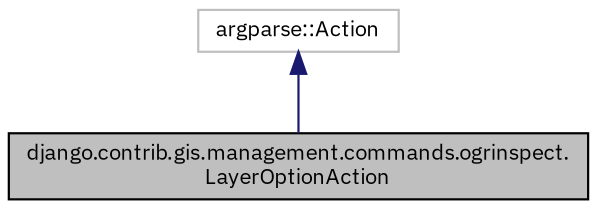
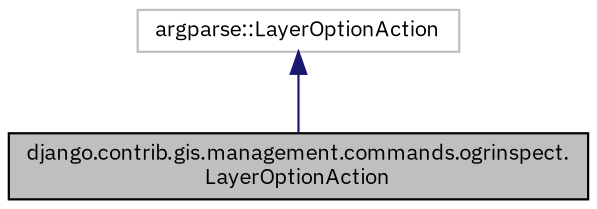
node "argparse::Action": label "argparse::Action" -> "argparse::LayerOptionAction"
